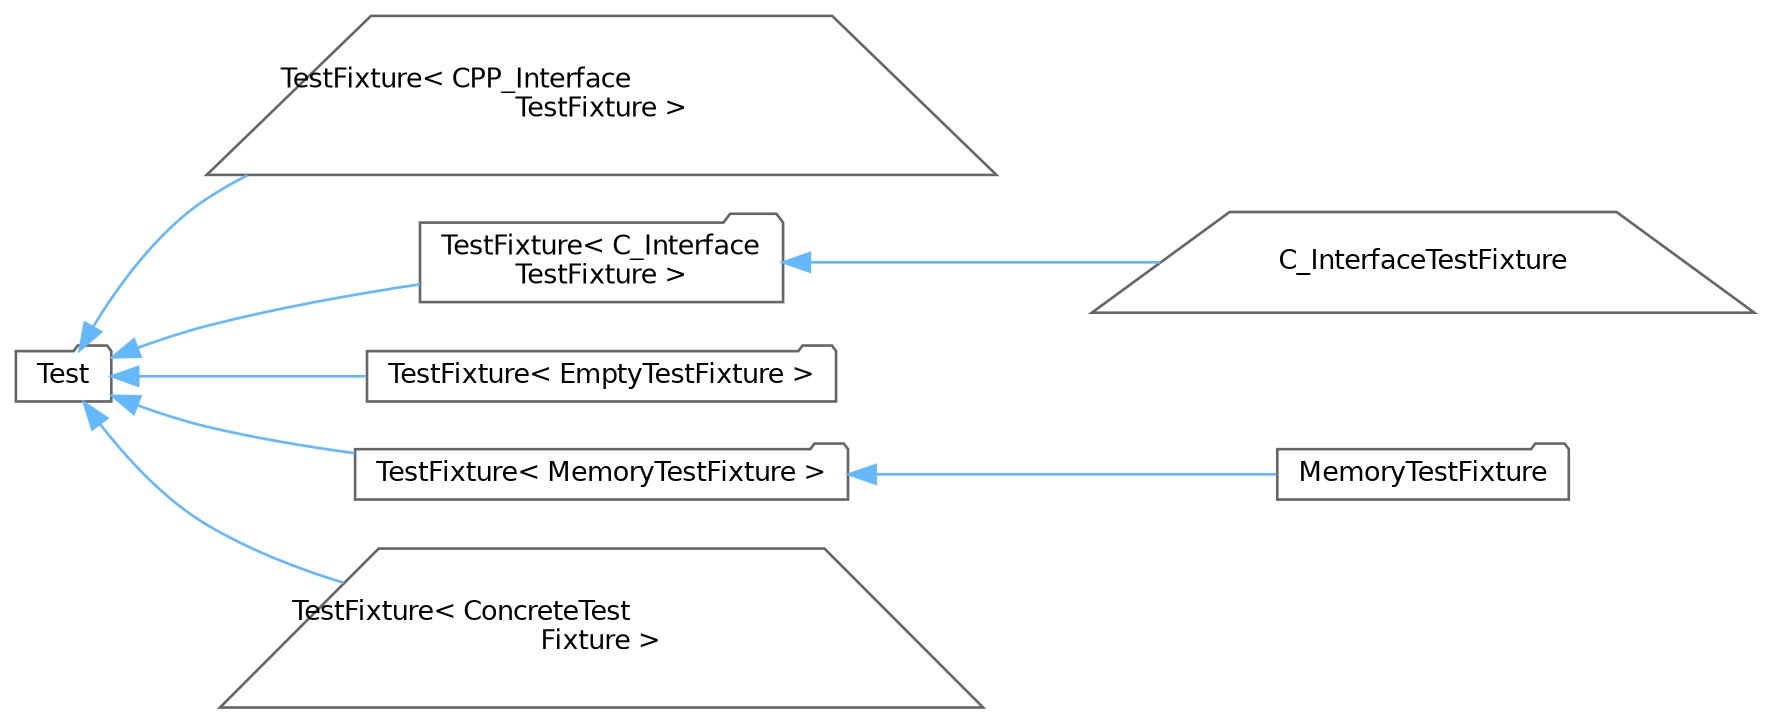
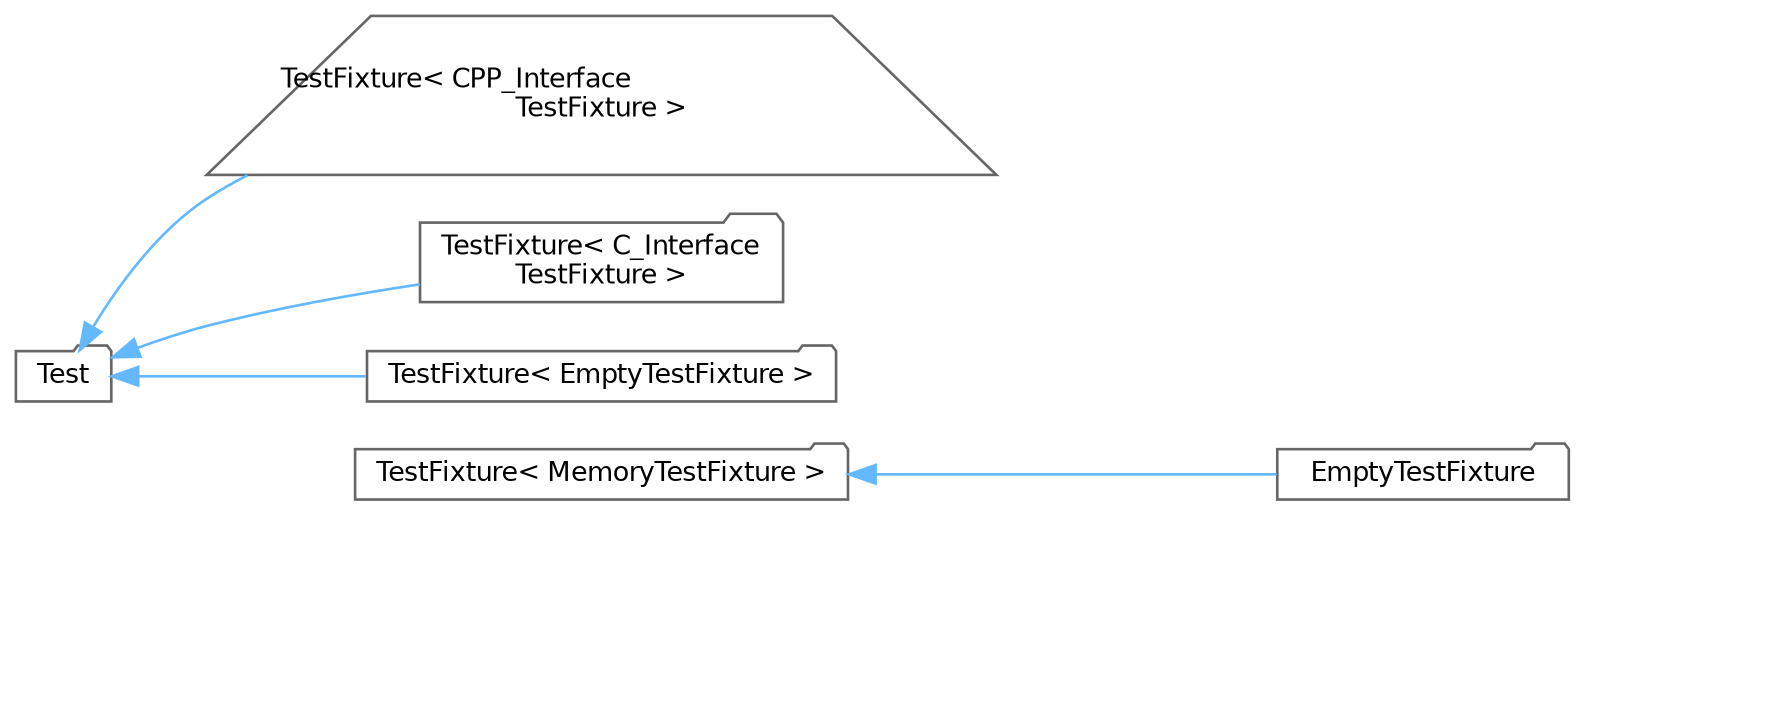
node "C_InterfaceTestFixture": removed
edge "TestFixture< MemoryTestFixture >" -> "Test": removed
node "MemoryTestFixture": label "MemoryTestFixture" -> "EmptyTestFixture"
node "TestFixture< ConcreteTest Fixture >": removed
